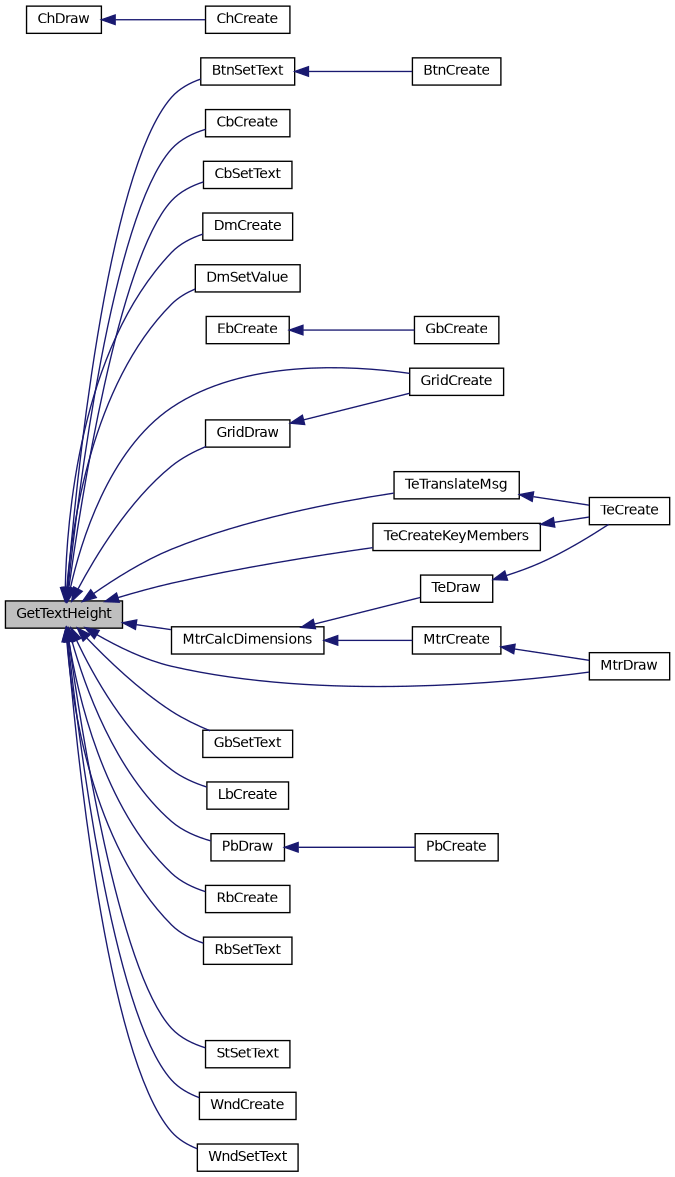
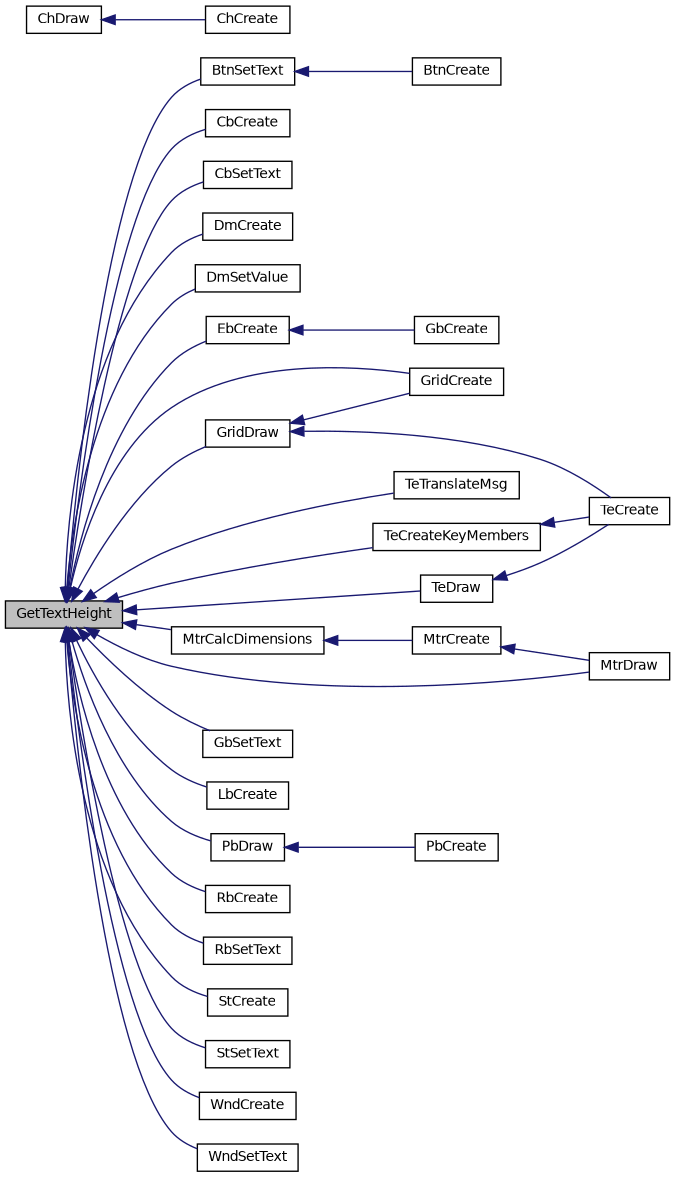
edge "EbCreate" -> "GetTextHeight": added
edge "TeCreate" -> "TeTranslateMsg": now "TeCreate" -> "GridDraw"
edge "TeDraw" -> "MtrCalcDimensions": now "TeDraw" -> "GetTextHeight"
node "StCreate": added
